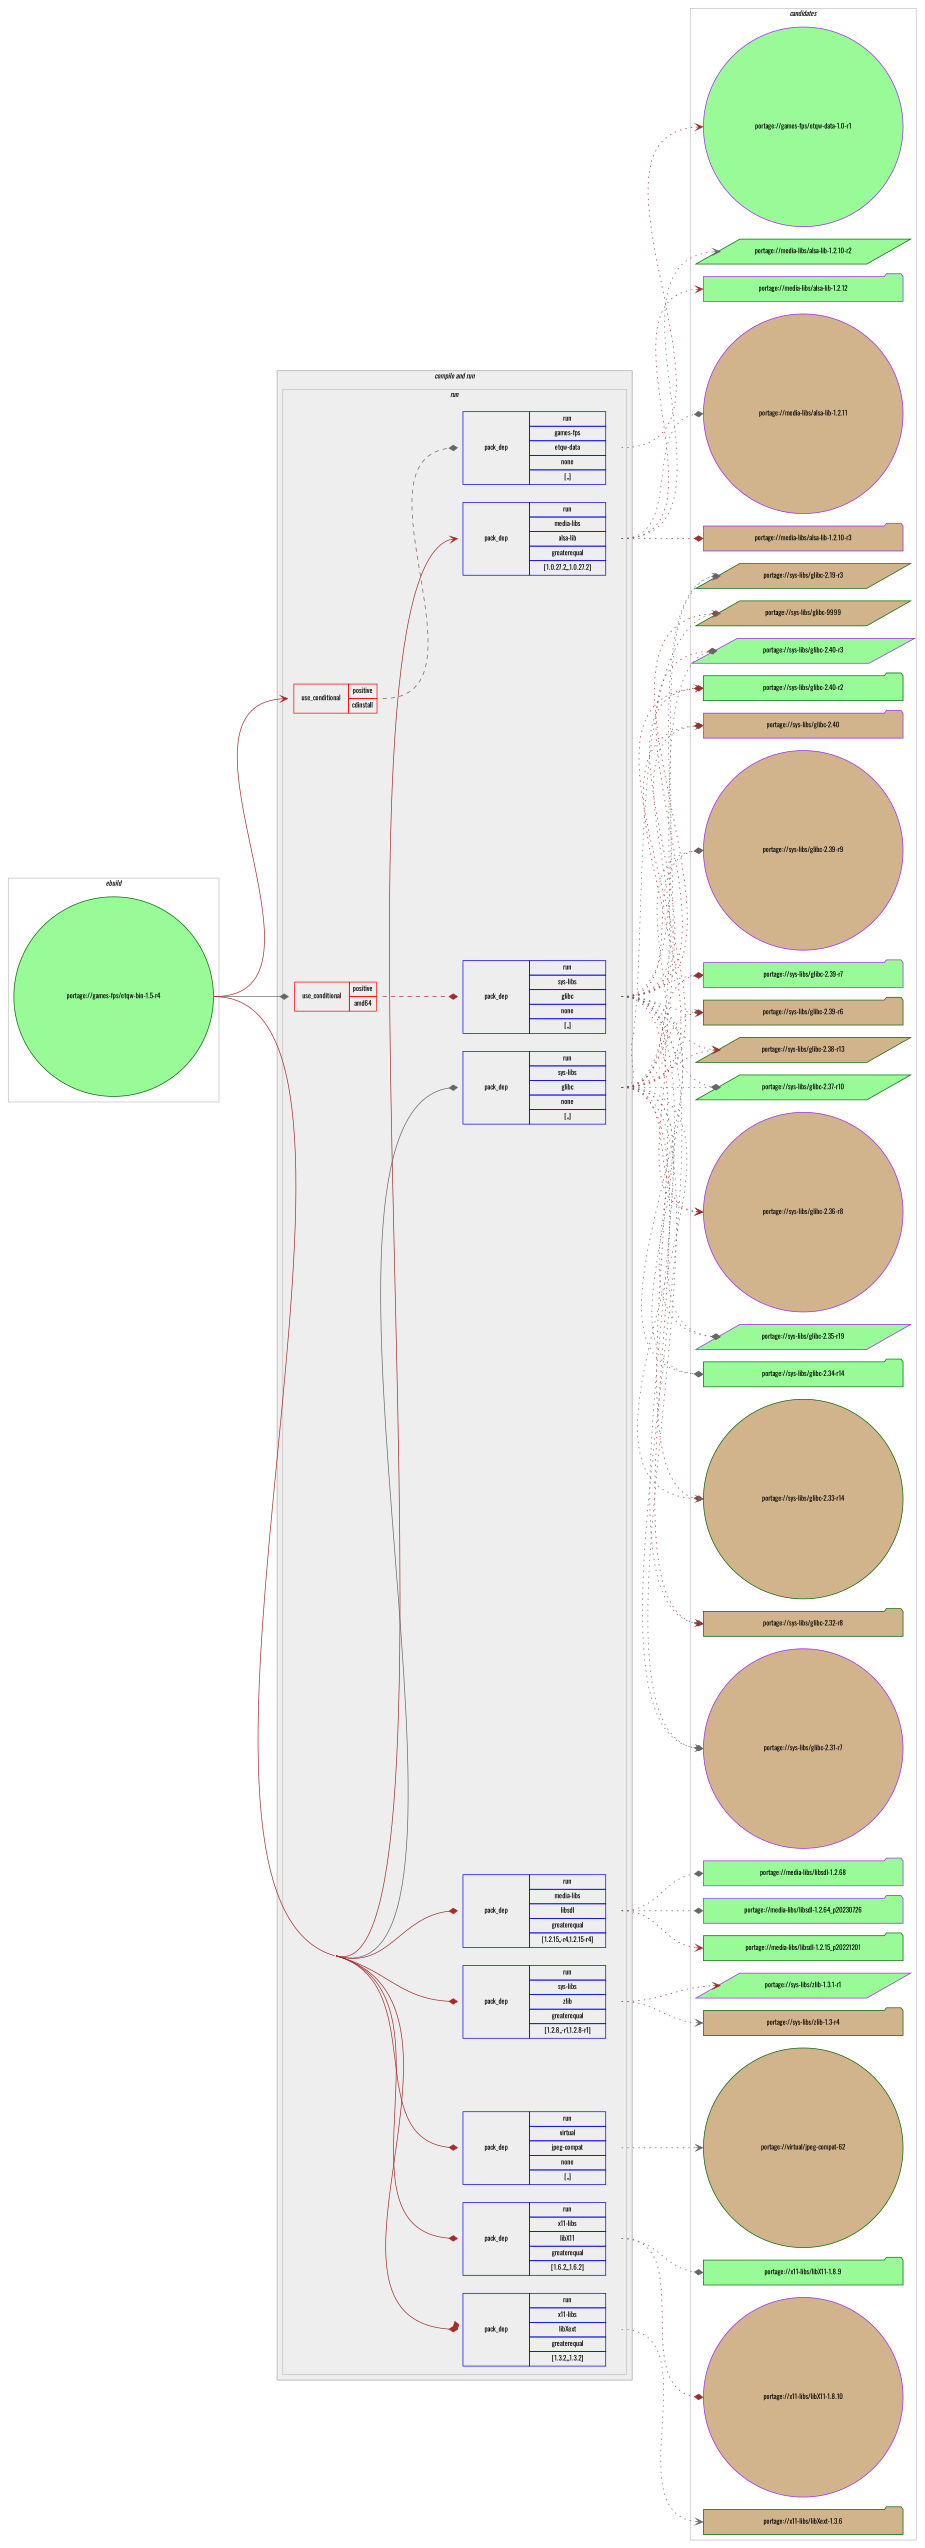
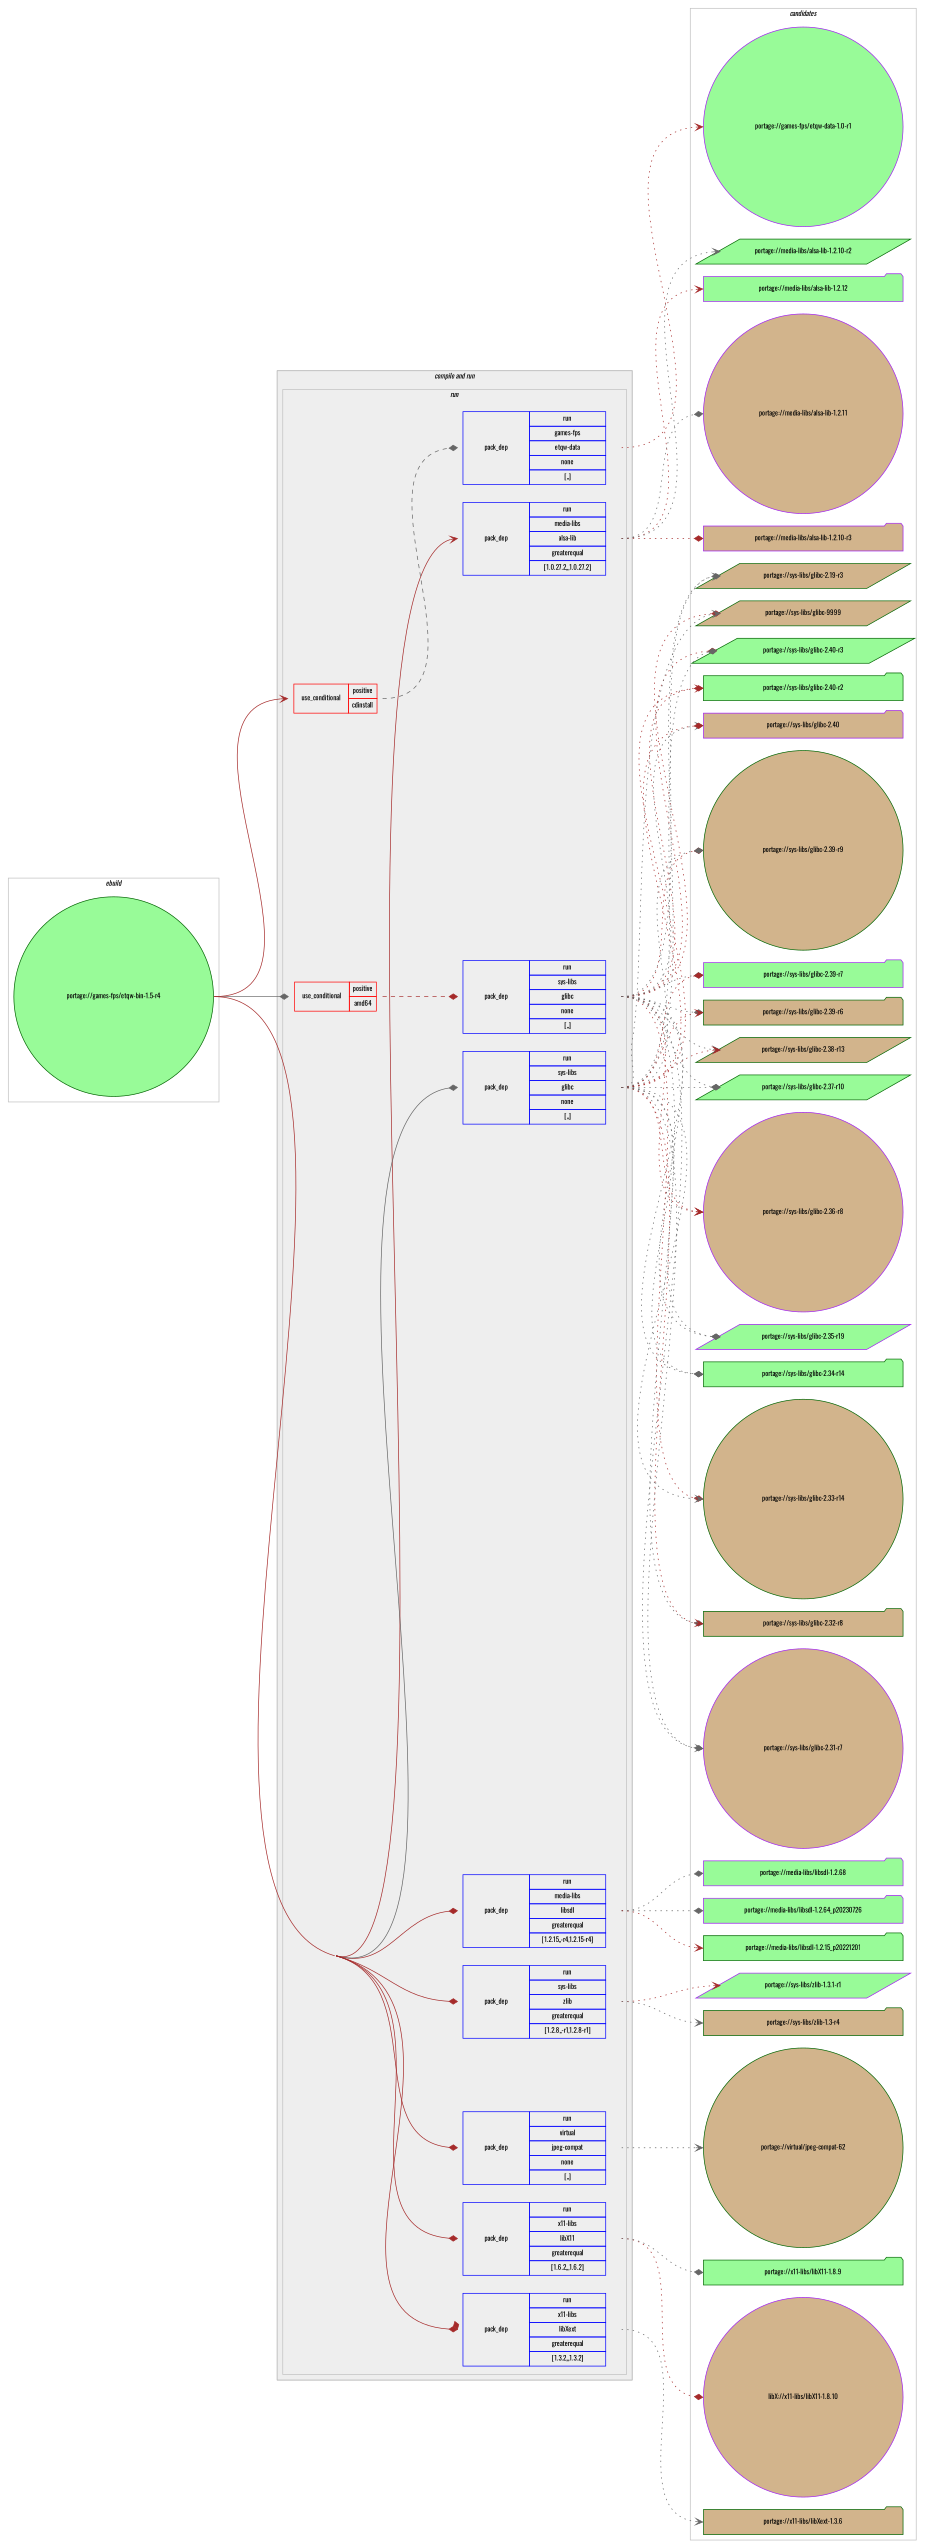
node "portage://sys-libs/glibc-2.40-r3": color purple -> darkgreen
node "portage://sys-libs/glibc-2.39-r9": color purple -> darkgreen
node "portage://x11-libs/libX11-1.8.10": label "portage://x11-libs/libX11-1.8.10" -> "libX://x11-libs/libX11-1.8.10"
